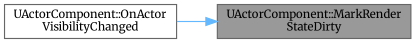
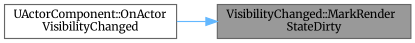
node "UActorComponent::MarkRender StateDirty": label "UActorComponent::MarkRender StateDirty" -> "VisibilityChanged::MarkRender StateDirty"
